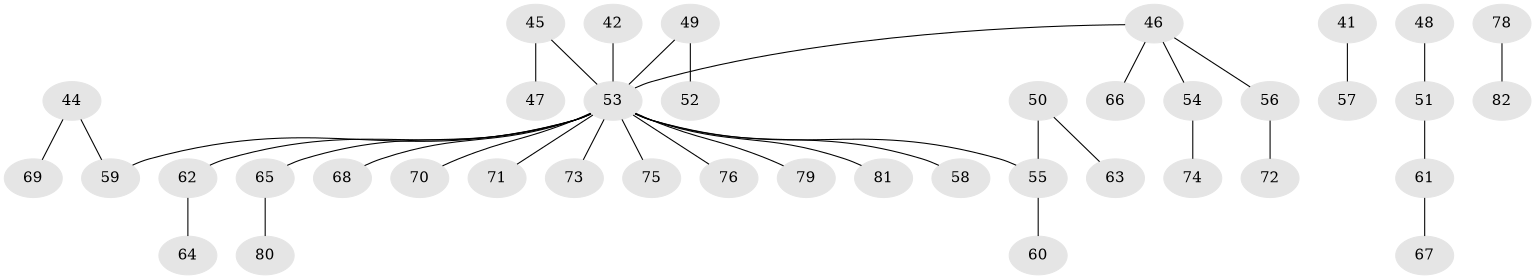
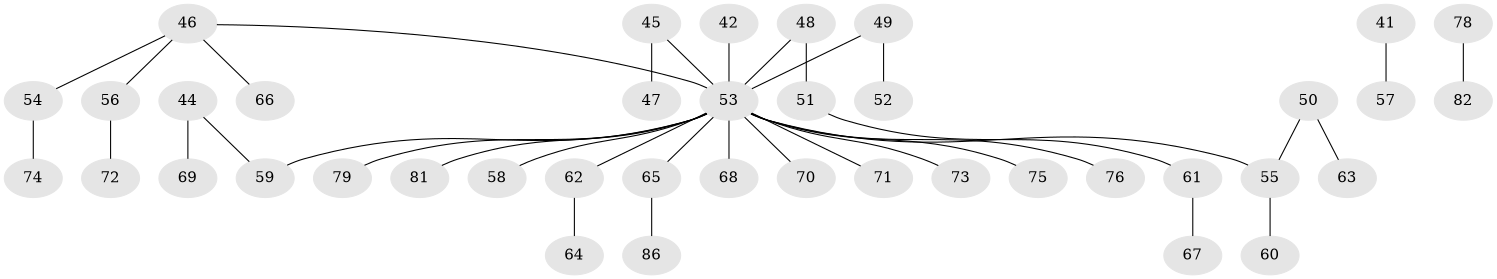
edge "48" -- "53": added
node "80": label "80" -> "86"
